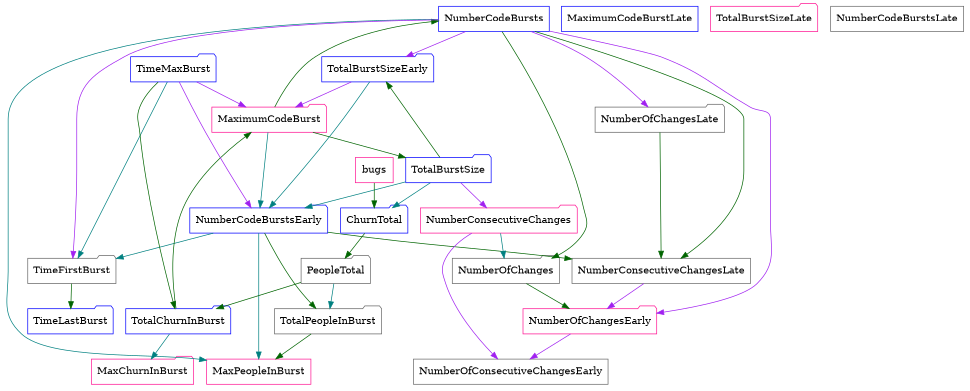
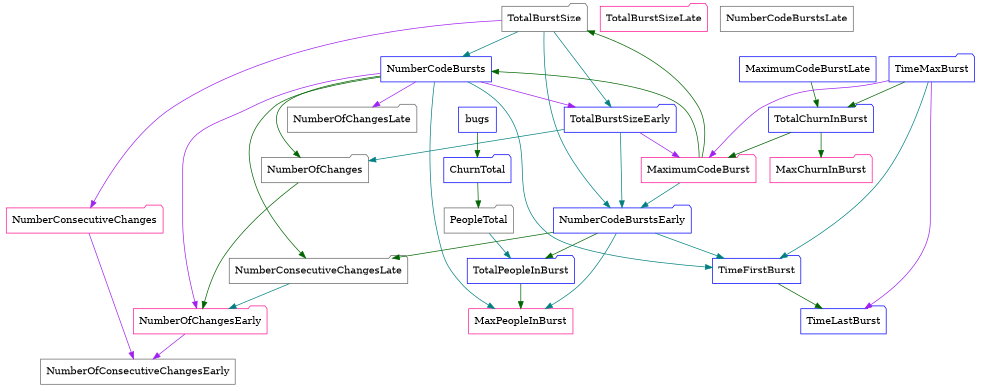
edge "NumberCodeBursts" -> "TimeFirstBurst": color purple -> teal
edge "TotalBurstSize" -> "TotalBurstSizeEarly": color darkgreen -> teal
edge "TimeMaxBurst" -> "NumberCodeBurstsEarly": now "TimeMaxBurst" -> "TimeLastBurst"
node "bugs": color deeppink -> blue
node "TotalBurstSize": color blue -> gray40
edge "NumberOfChangesLate" -> "NumberConsecutiveChangesLate": removed
edge "TotalBurstSize" -> "ChurnTotal": now "TotalBurstSize" -> "NumberCodeBursts"
edge "NumberConsecutiveChanges" -> "NumberOfChanges": now "TotalBurstSizeEarly" -> "NumberOfChanges"
node "TimeFirstBurst": color gray40 -> blue
node "NumberConsecutiveChangesLate": shape box -> folder
edge "PeopleTotal" -> "TotalChurnInBurst": now "MaximumCodeBurstLate" -> "TotalChurnInBurst"
edge "NumberConsecutiveChangesLate" -> "NumberOfChangesEarly": color purple -> teal
node "TotalPeopleInBurst": color gray40 -> blue
edge "TotalChurnInBurst" -> "MaxChurnInBurst": color teal -> darkgreen
